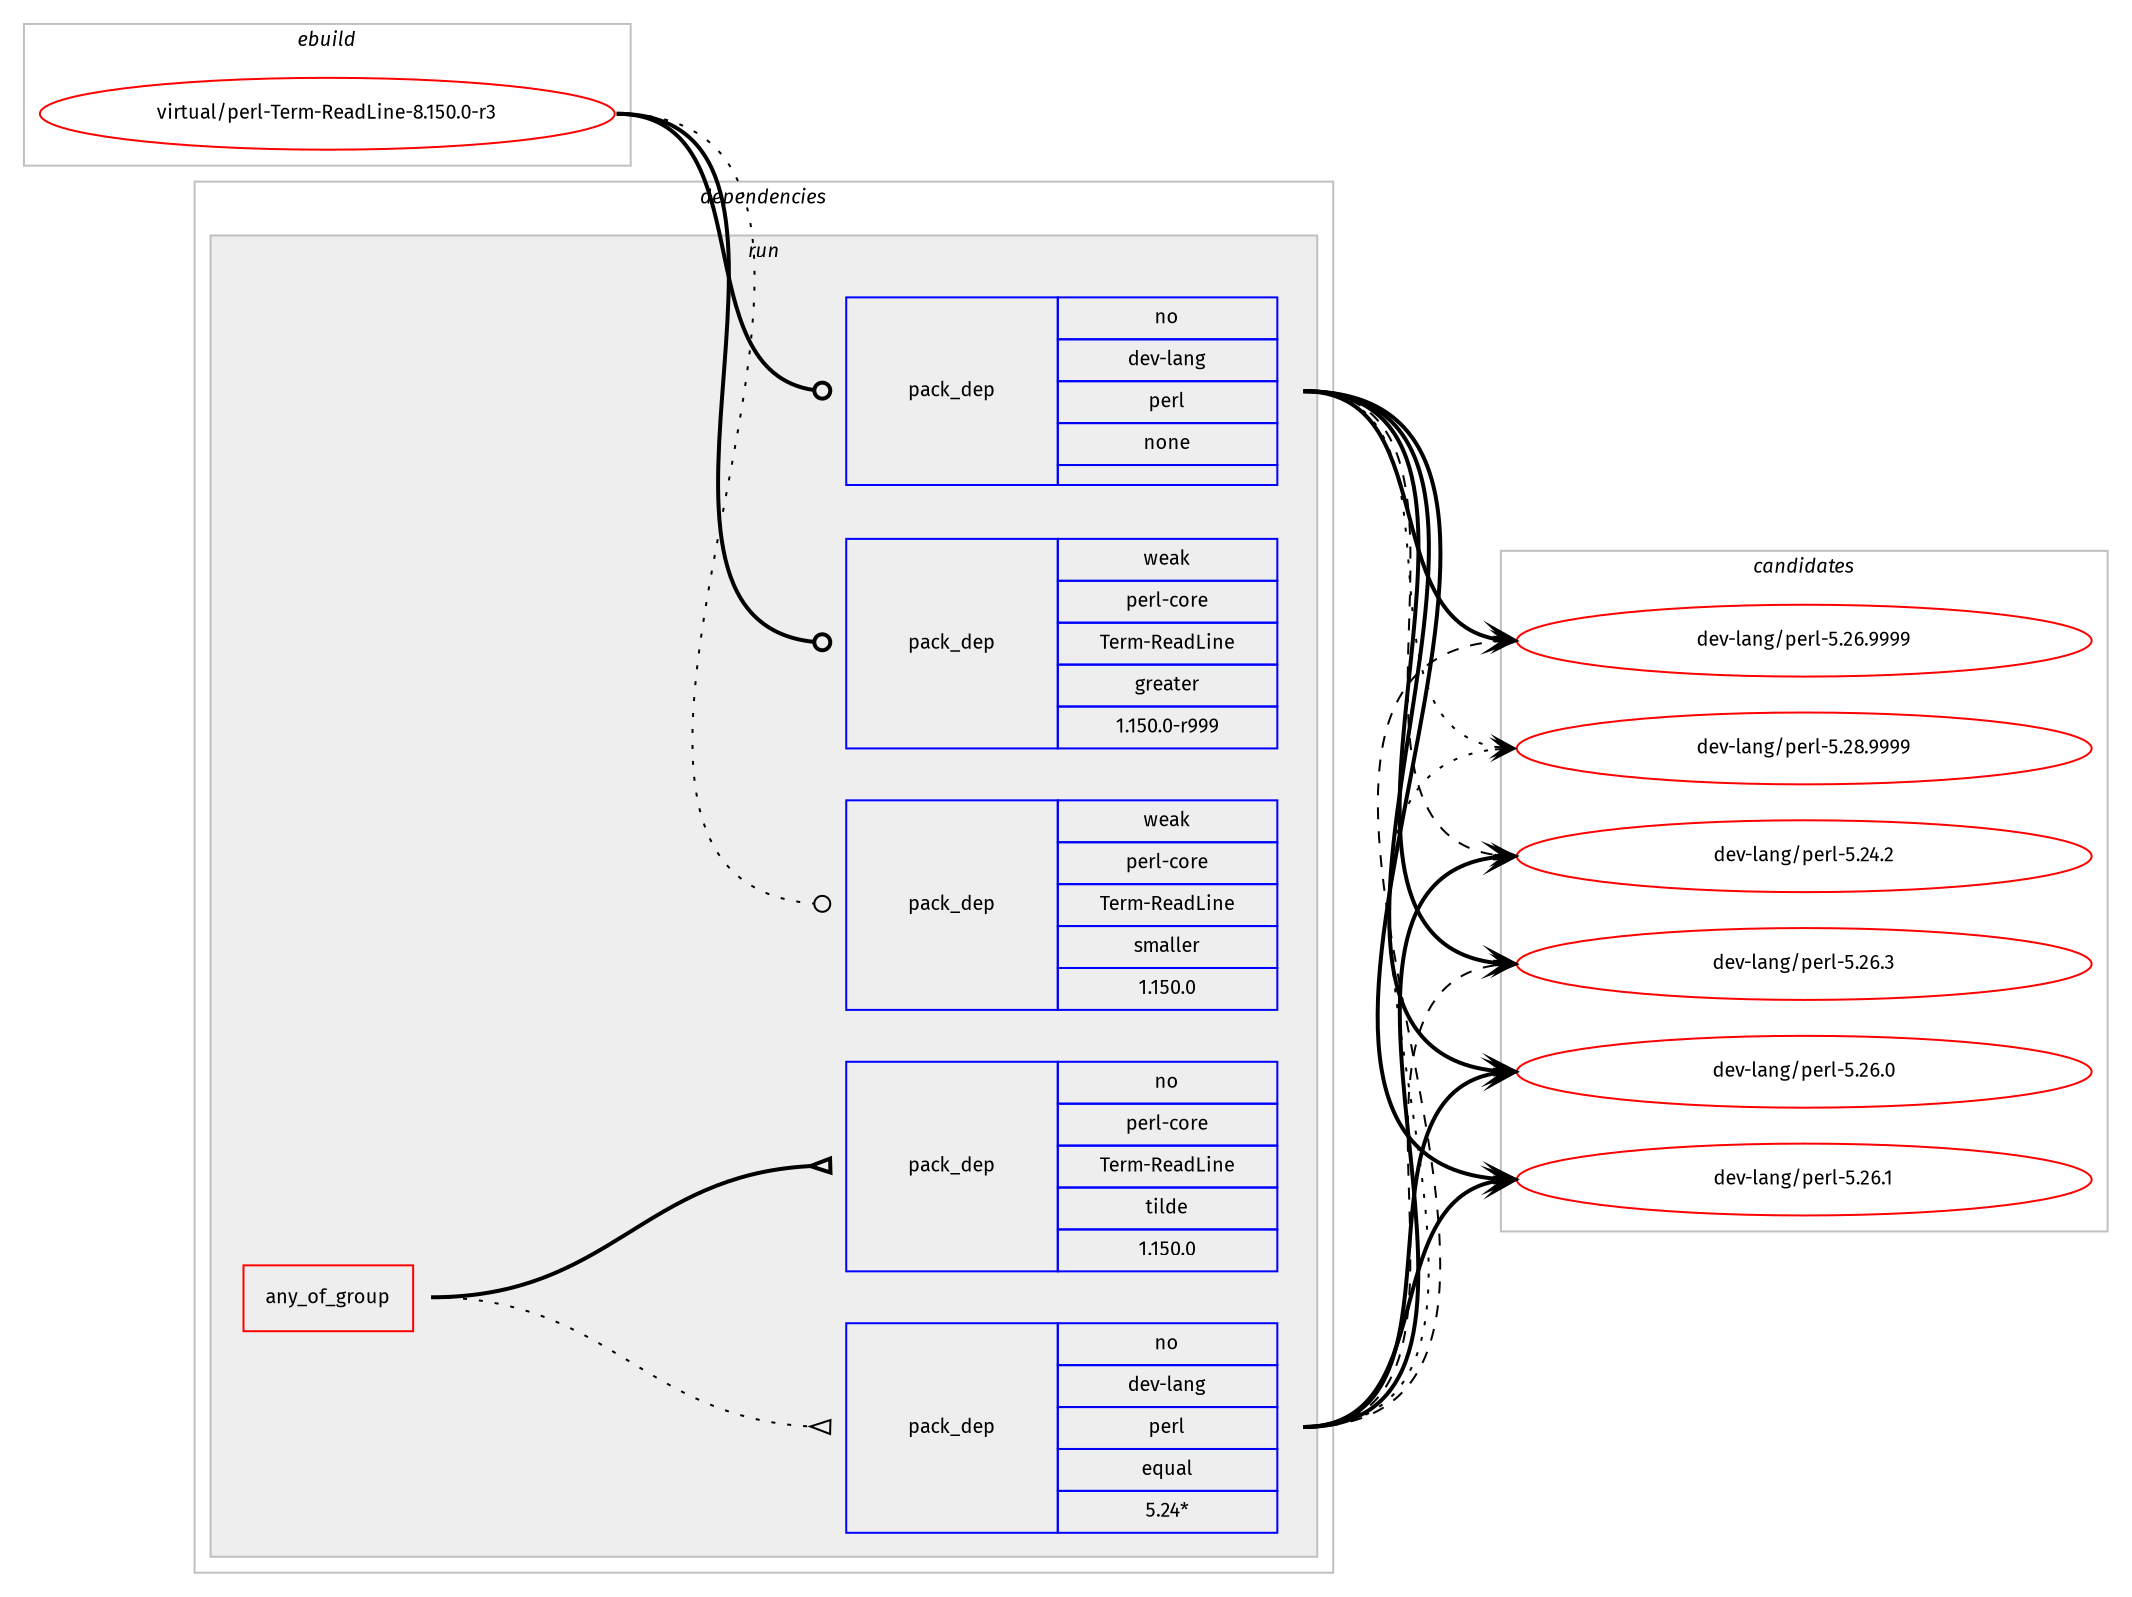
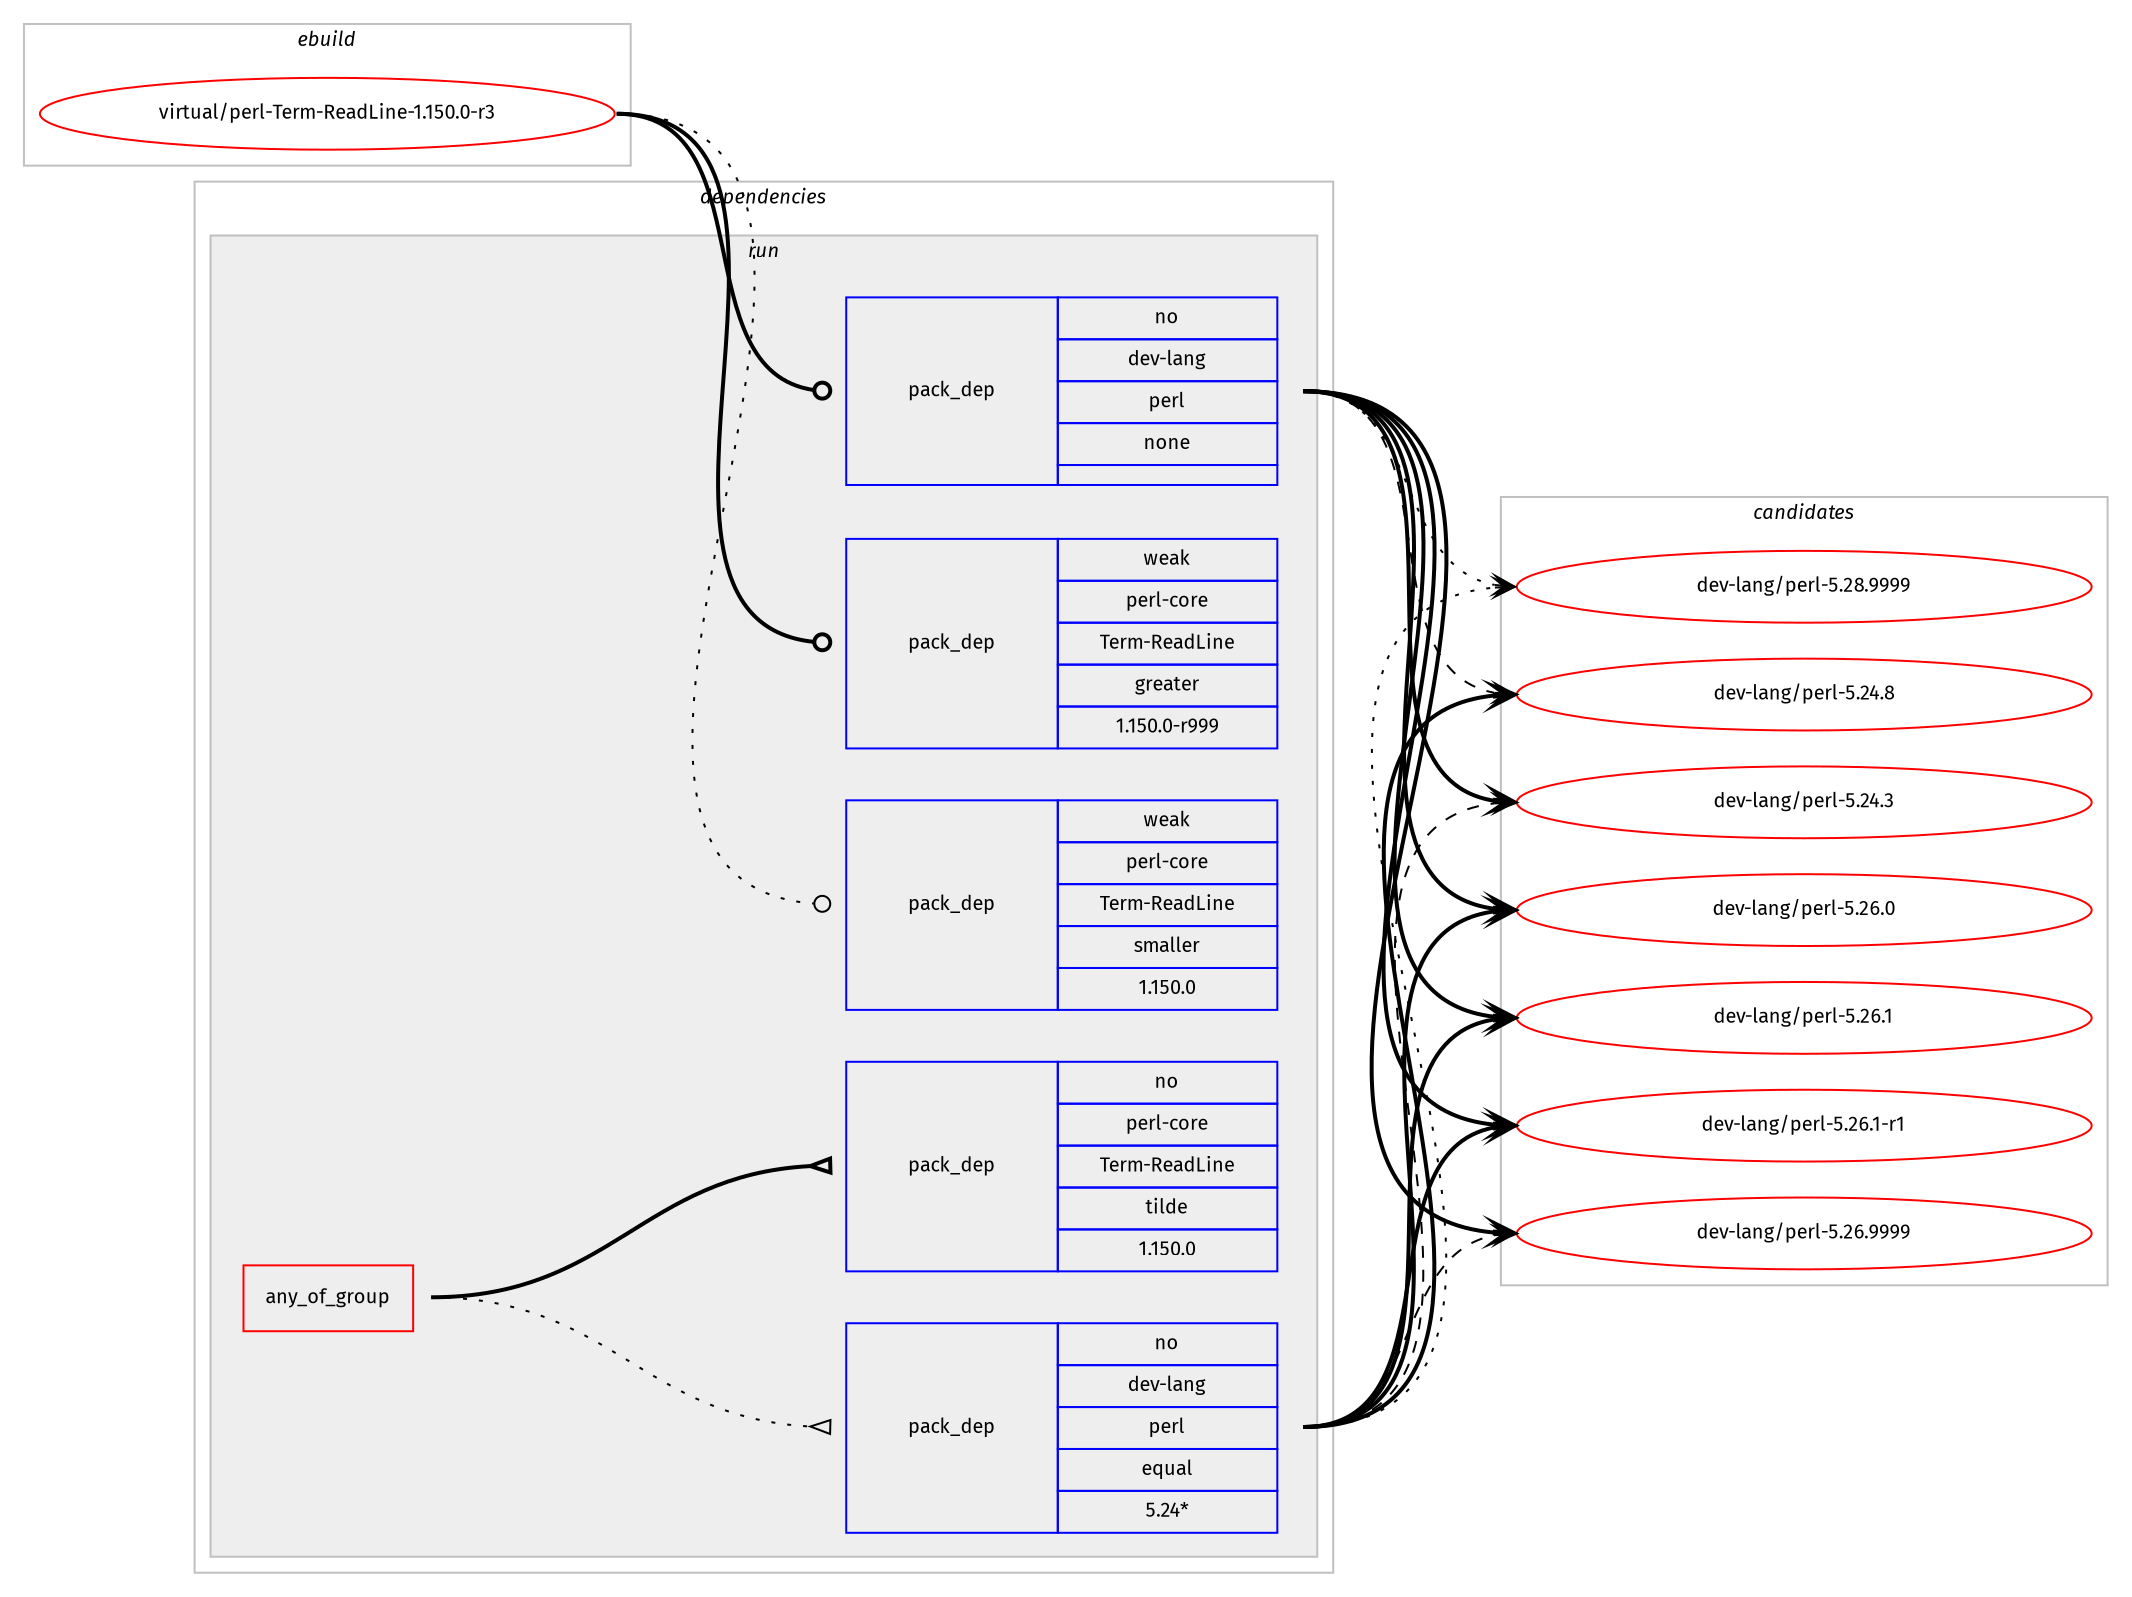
node "virtual/perl-Term-ReadLine-8.150.0-r3": label "virtual/perl-Term-ReadLine-8.150.0-r3" -> "virtual/perl-Term-ReadLine-1.150.0-r3"
node "dev-lang/perl-5.24.2": label "dev-lang/perl-5.24.2" -> "dev-lang/perl-5.24.8"
node "dev-lang/perl-5.26.3": label "dev-lang/perl-5.26.3" -> "dev-lang/perl-5.24.3"
node "dev-lang/perl-5.26.1-r1": added
